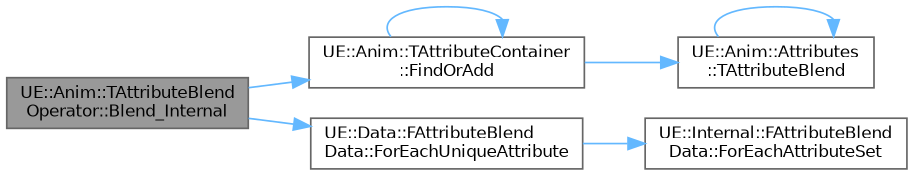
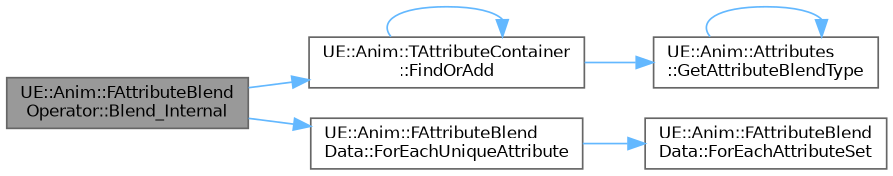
node "UE::Anim::Attributes ::TAttributeBlend": label "UE::Anim::Attributes ::TAttributeBlend" -> "UE::Anim::Attributes ::GetAttributeBlendType"
node "UE::Anim::TAttributeBlend Operator::Blend_Internal": label "UE::Anim::TAttributeBlend Operator::Blend_Internal" -> "UE::Anim::FAttributeBlend Operator::Blend_Internal"
node "UE::Data::FAttributeBlend Data::ForEachUniqueAttribute": label "UE::Data::FAttributeBlend Data::ForEachUniqueAttribute" -> "UE::Anim::FAttributeBlend Data::ForEachUniqueAttribute"
node "UE::Internal::FAttributeBlend Data::ForEachAttributeSet": label "UE::Internal::FAttributeBlend Data::ForEachAttributeSet" -> "UE::Anim::FAttributeBlend Data::ForEachAttributeSet"
